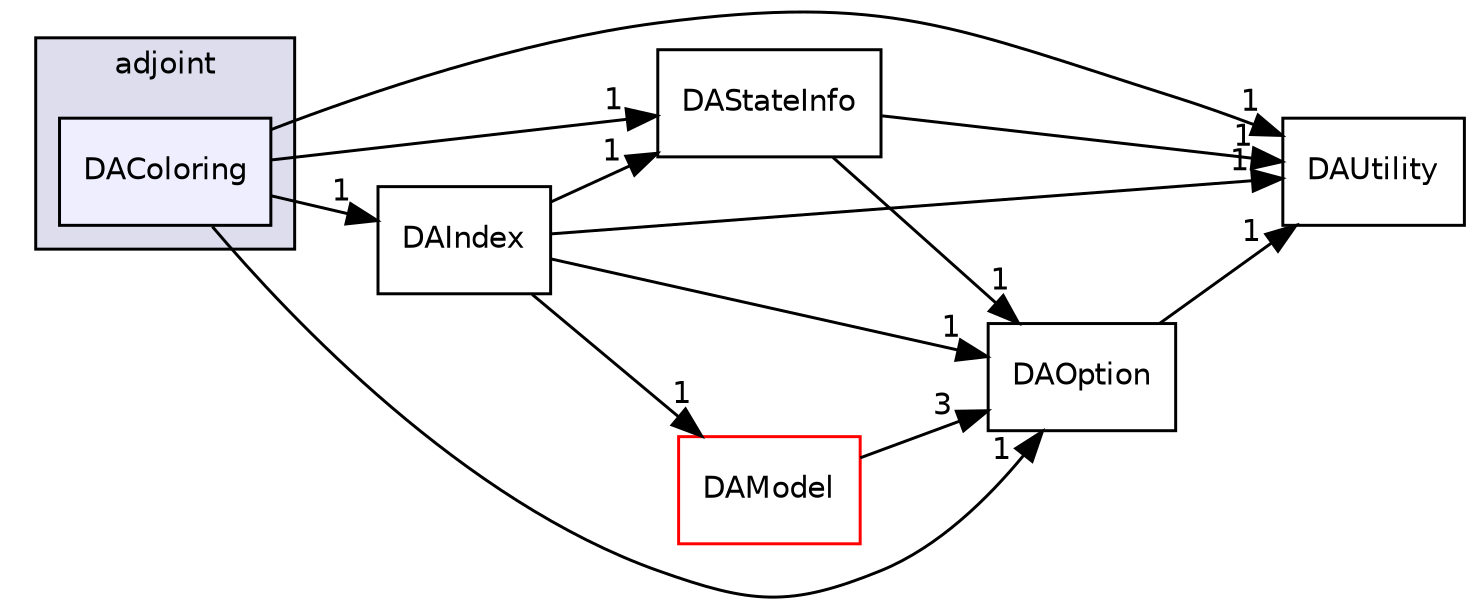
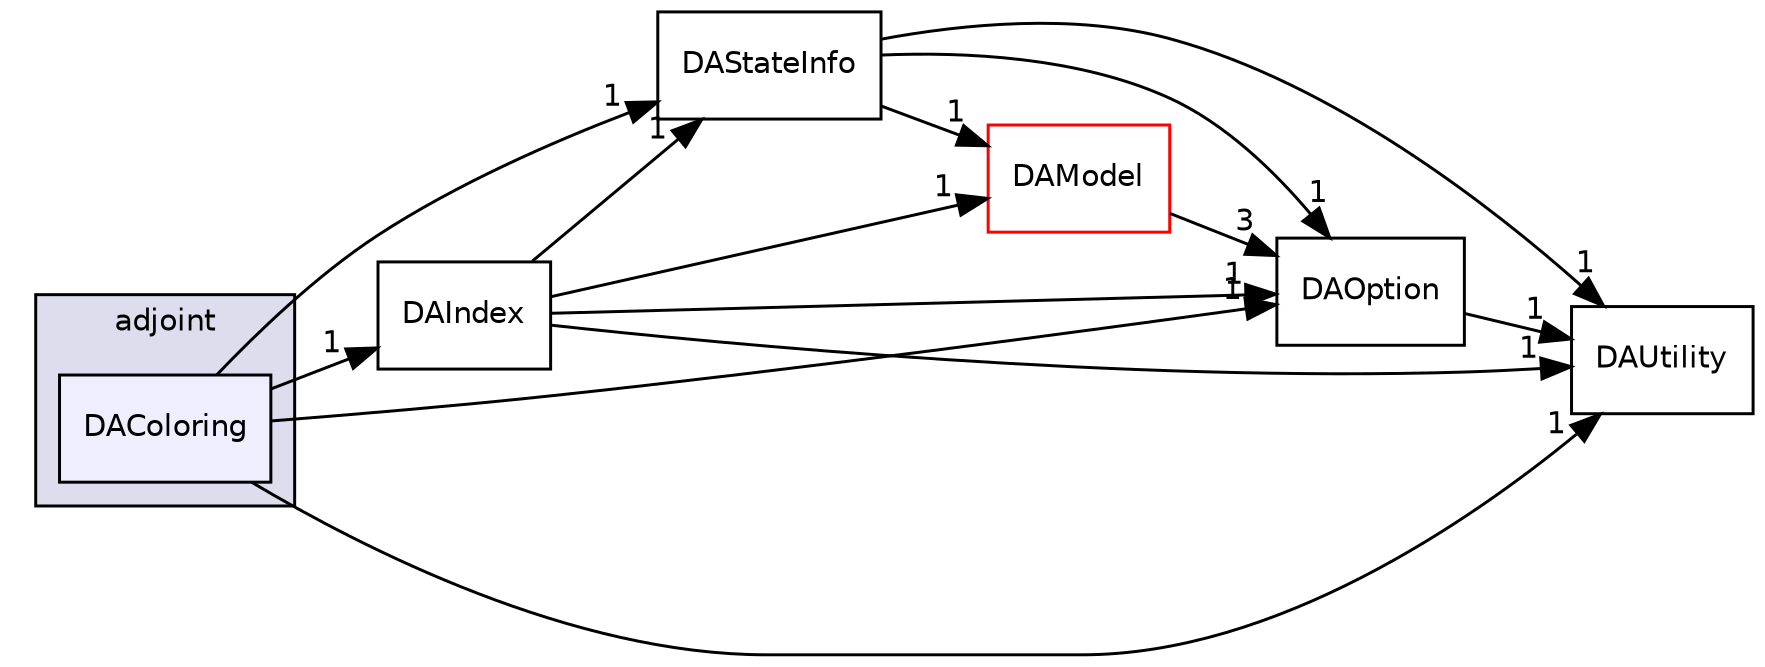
edge "DAStateInfo" -> "DAModel": added
